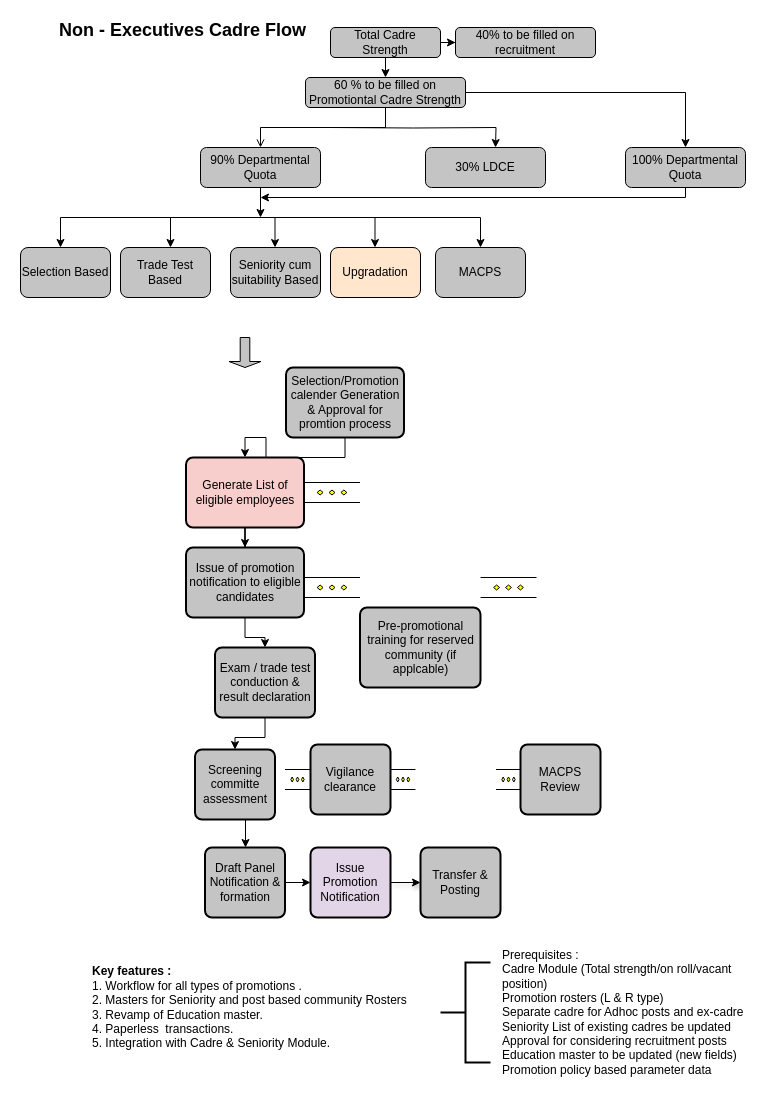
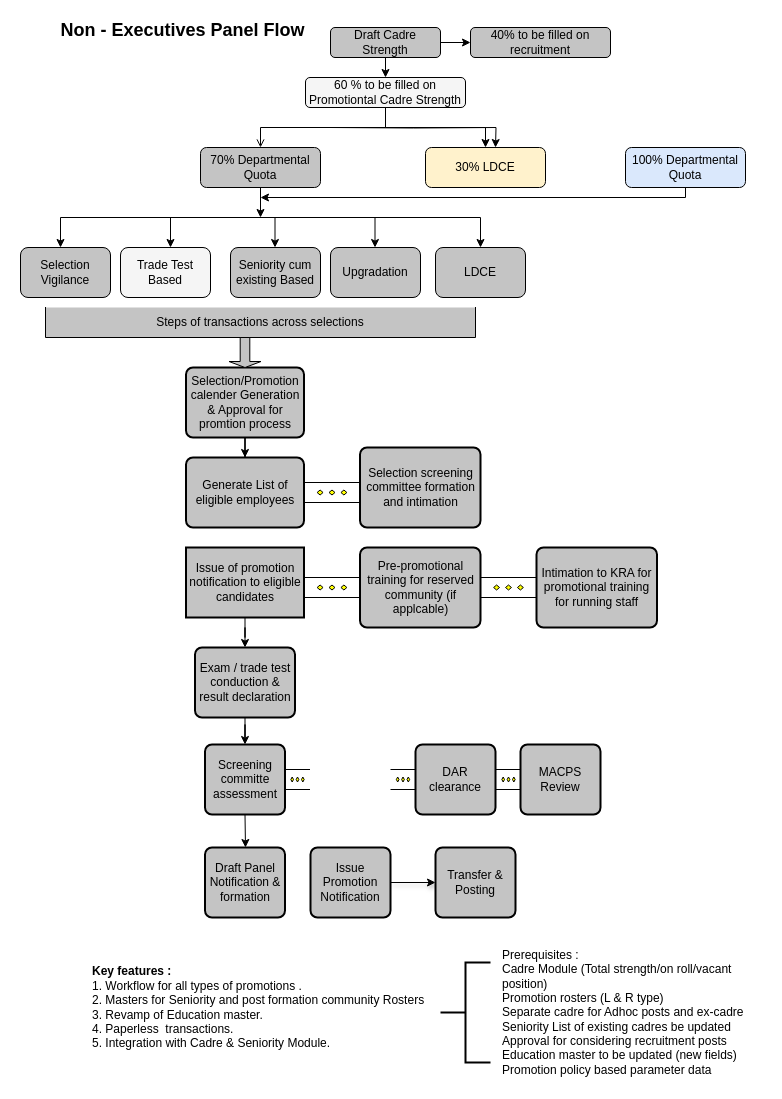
node "Non - Executives Cadre Flow": label "Non - Executives Cadre Flow" -> "Non - Executives Panel Flow"
node "Total Cadre Strength": label "Total Cadre Strength" -> "Draft Cadre Strength"
node "40% to be filled on recruitment": moved (526, 43) -> (541, 43)
node "60 % to be filled on Promotiontal Cadre Strength": fillcolor #c4c4c4 -> #f5f5f5
edge "60 % to be filled on Promotiontal Cadre Strength" -> "100% Departmental Quota": now "60 % to be filled on Promotiontal Cadre Strength" -> "30% LDCE"
node "90% Departmental Quota": label "90% Departmental Quota" -> "70% Departmental Quota"
node "30% LDCE": fillcolor #c4c4c4 -> #fff2cc
node "100% Departmental Quota": fillcolor #c4c4c4 -> #dae8fc
node "Selection Based": label "Selection Based" -> "Selection Vigilance"
node "Trade Test Based": fillcolor #c4c4c4 -> #f5f5f5
node "Seniority cum suitability Based": label "Seniority cum suitability Based" -> "Seniority cum existing Based"
node "Upgradation": fillcolor #ffe6cc -> #c4c4c4
node "MACPS": label "MACPS" -> "LDCE"
node "Steps of transactions across selections": added
node "Selection/Promotion calender Generation & Approval for promtion process": moved (345, 403) -> (245, 403)
node "Selection screening committee formation and intimation": added
node "Generate List of eligible employees": fillcolor #f8cecc -> #c4c4c4
edge "Generate List of eligible employees" -> "Issue of promotion notification to eligible candidates": removed
node "Issue of promotion notification to eligible candidates": shape rounded rectangle -> rectangle
node "Intimation to KRA for promotional training for running staff": added
node "Pre-promotional training for reserved community (if applcable)": moved (420, 648) -> (420, 588)
node "Exam / trade test conduction & result declaration": moved (265, 683) -> (245, 683)
node "Vigilance clearance": removed
node "DAR clearance": added
node "Screening committe assessment": moved (235, 785) -> (245, 780)
edge "Draft Panel Notification & formation" -> "Issue Promotion Notification": removed
node "Issue Promotion Notification": fillcolor #e1d5e7 -> #c4c4c4
node "Transfer & Posting": moved (461, 883) -> (476, 883)
node "Key features : 1. Workflow for all types of promotions . 2. Masters for Seniority and post based community Rosters 3. Revamp of Education master. 4. Paperless transactions. 5. Integration with Cadre & Seniority Module.": label "Key features : 1. Workflow for all types of promotions . 2. Masters for Seniority and post based community Rosters 3. Revamp of Education master. 4. Paperless transactions. 5. Integration with Cadre & Seniority Module." -> "Key features : 1. Workflow for all types of promotions . 2. Masters for Seniority and post formation community Rosters 3. Revamp of Education master. 4. Paperless transactions. 5. Integration with Cadre & Seniority Module."
